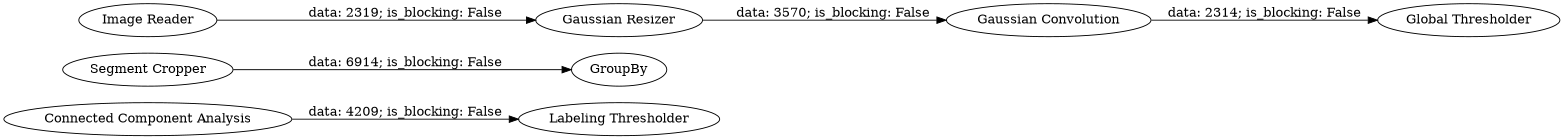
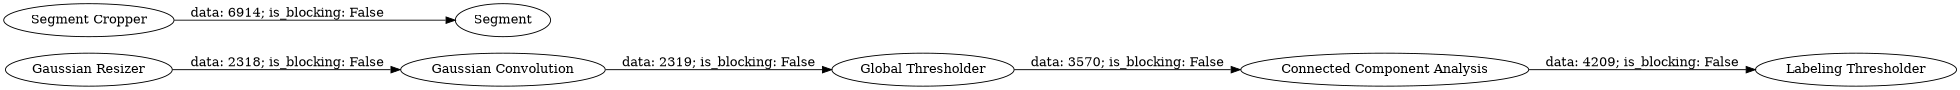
edge "Gaussian Resizer" -> "Gaussian Convolution": label "data: 3570; is_blocking: False" -> "data: 2318; is_blocking: False"
edge "Gaussian Convolution" -> "Global Thresholder": label "data: 2314; is_blocking: False" -> "data: 2319; is_blocking: False"
node "Image Reader": removed
node "GroupBy": label "GroupBy" -> "Segment"
edge "Global Thresholder" -> "Connected Component Analysis": added, label "data: 3570; is_blocking: False"
